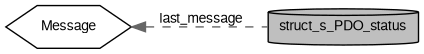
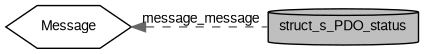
edge "struct_s_PDO_status" -> "Message": label " last_message" -> " message_message"
